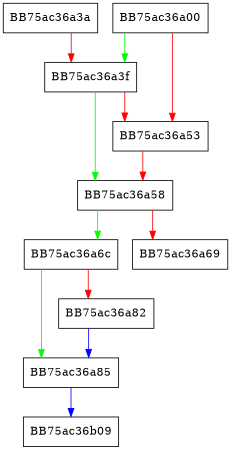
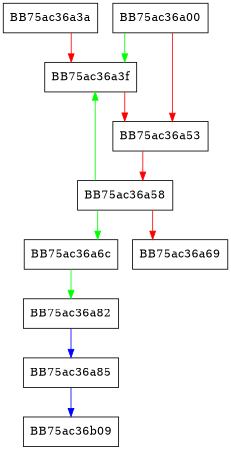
edge "BB75ac36a3f" -> "BB75ac36a58": reversed
edge "BB75ac36a6c" -> "BB75ac36a82": color red -> green
edge "BB75ac36a6c" -> "BB75ac36a85": removed
